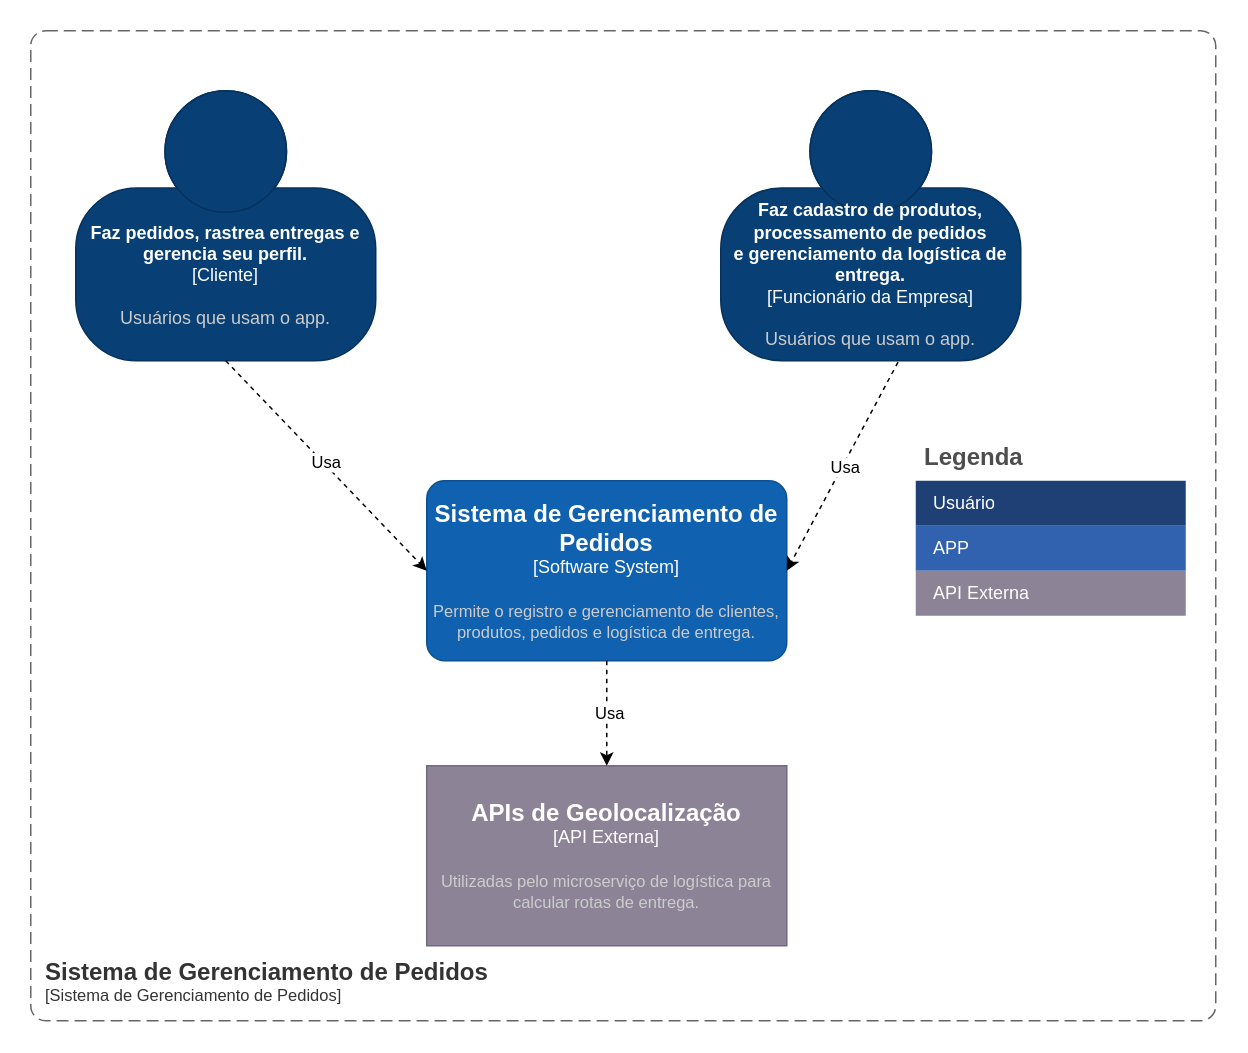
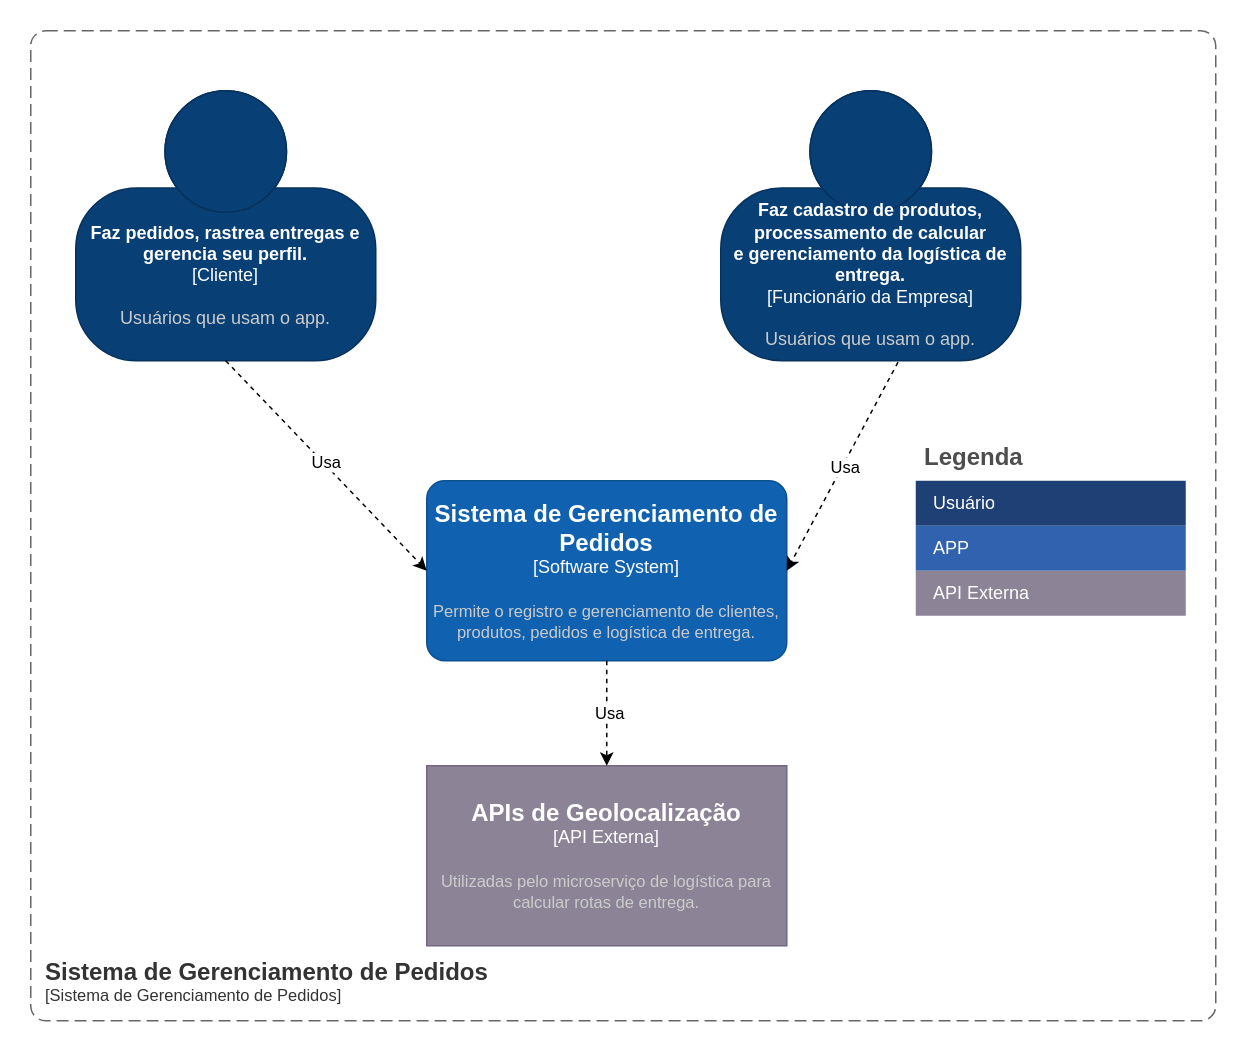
node "Faz cadastro de produtos, processamento de pedidos e gerenciamento da logística de entrega. [Funcionário da Empresa] Usuários que usam o app.": label "Faz cadastro de produtos, processamento de pedidos e gerenciamento da logística de entrega. [Funcionário da Empresa] Usuários que usam o app." -> "Faz cadastro de produtos, processamento de calcular e gerenciamento da logística de entrega. [Funcionário da Empresa] Usuários que usam o app."
